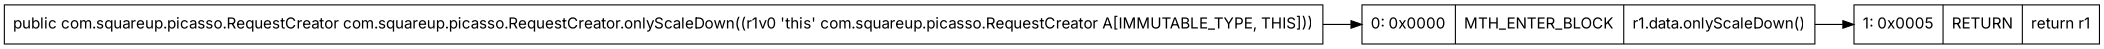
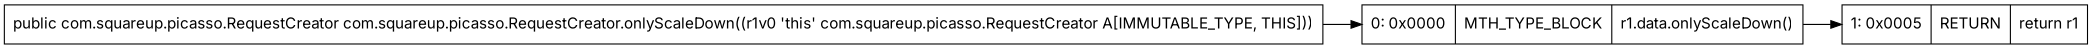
node "0: 0x0000": text "MTH_ENTER_BLOCK" -> "MTH_TYPE_BLOCK"
